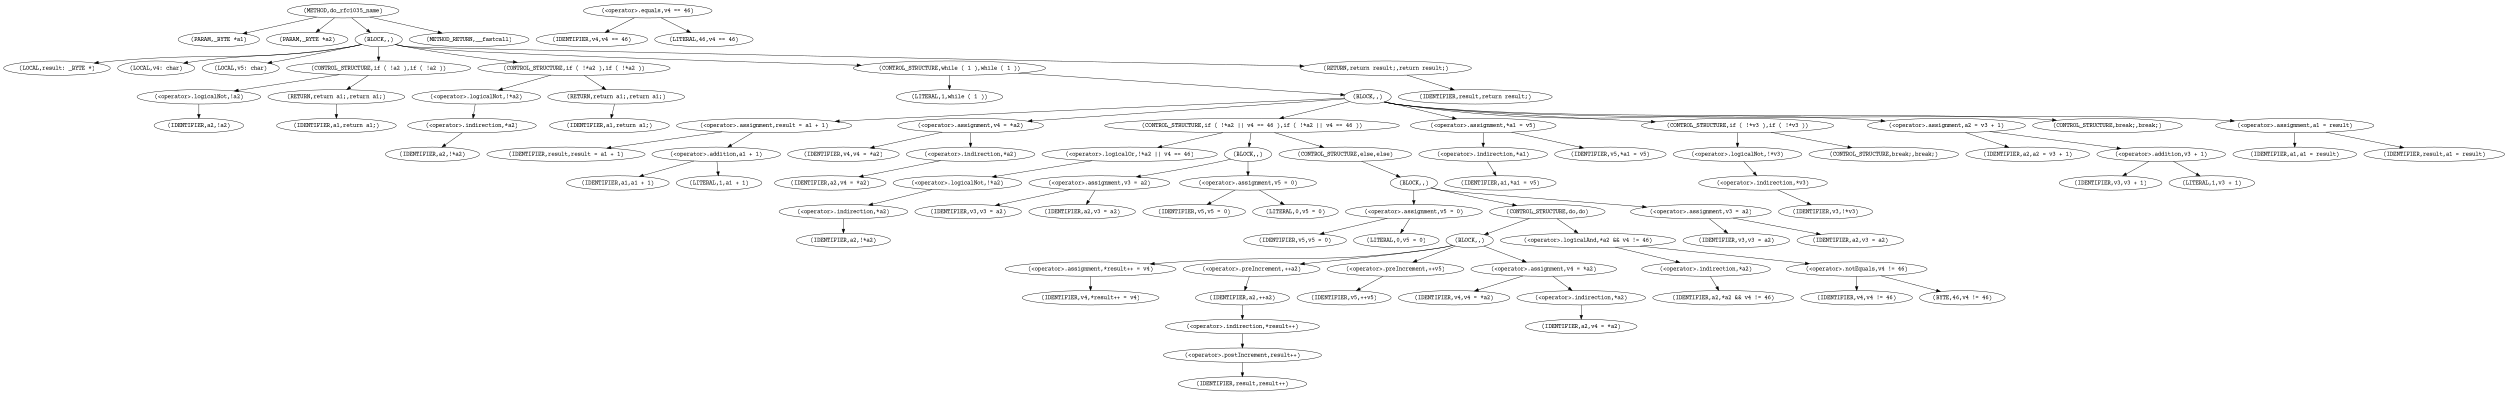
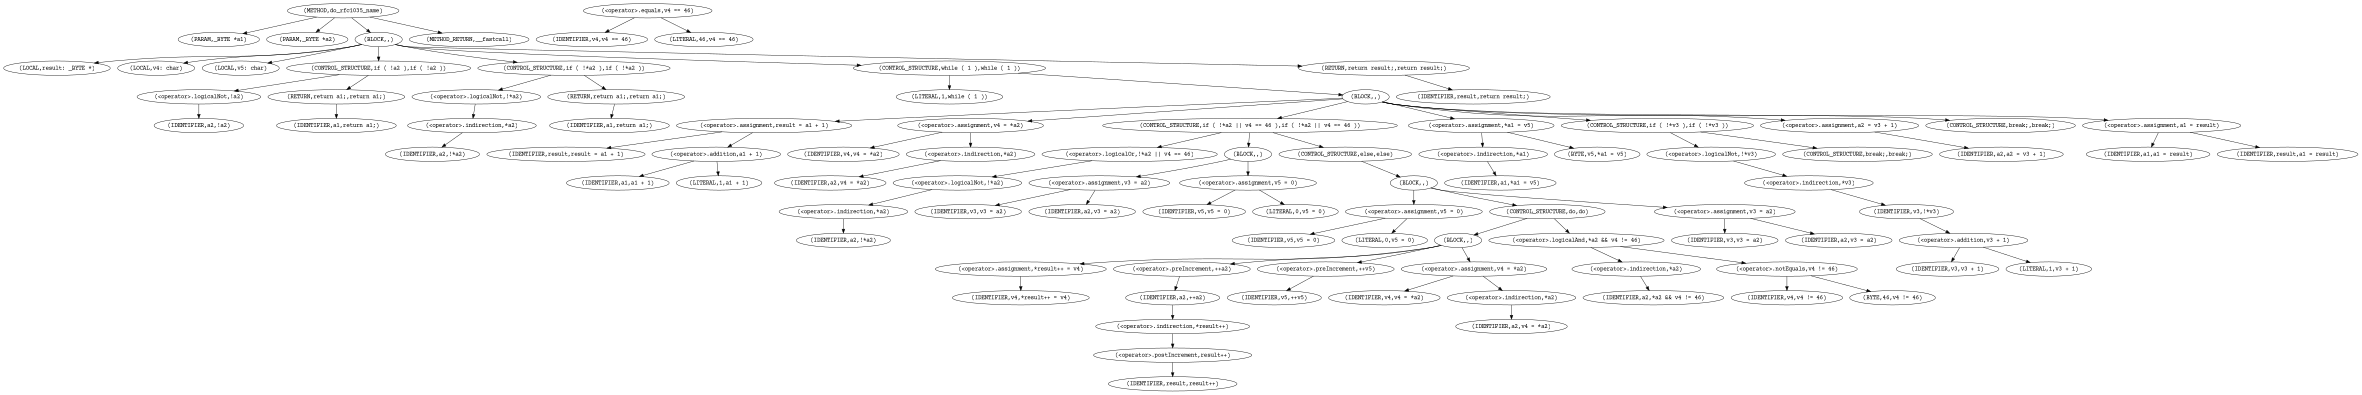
edge "(<operator>.assignment,a2 = v3 + 1)" -> "(<operator>.addition,v3 + 1)": now "(IDENTIFIER,v3,!*v3)" -> "(<operator>.addition,v3 + 1)"
node "(IDENTIFIER,v5,*a1 = v5)": label "(IDENTIFIER,v5,*a1 = v5)" -> "(BYTE,v5,*a1 = v5)"
